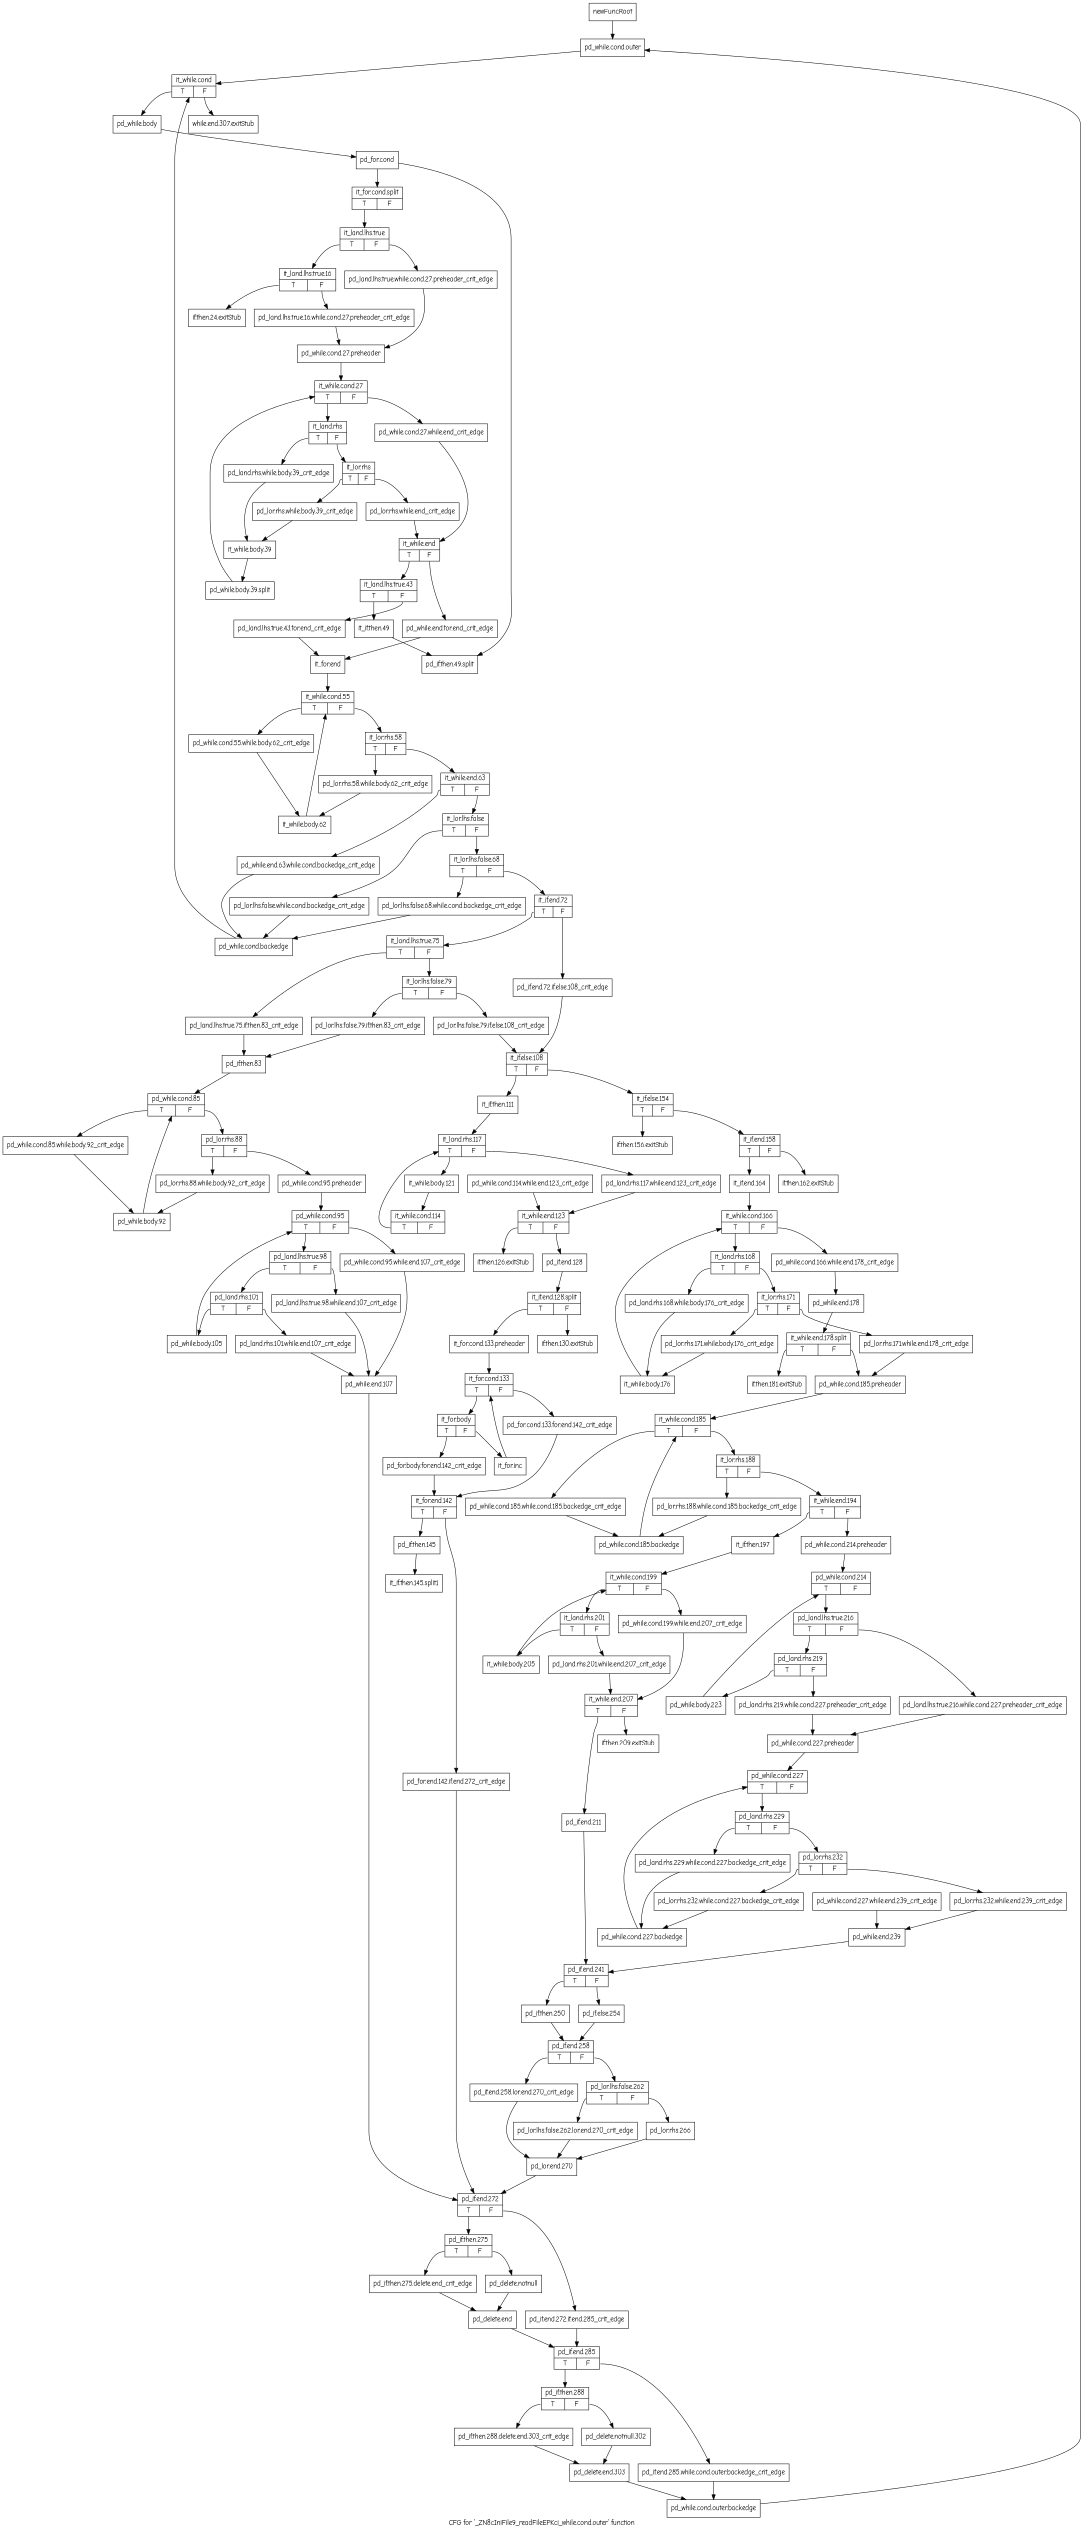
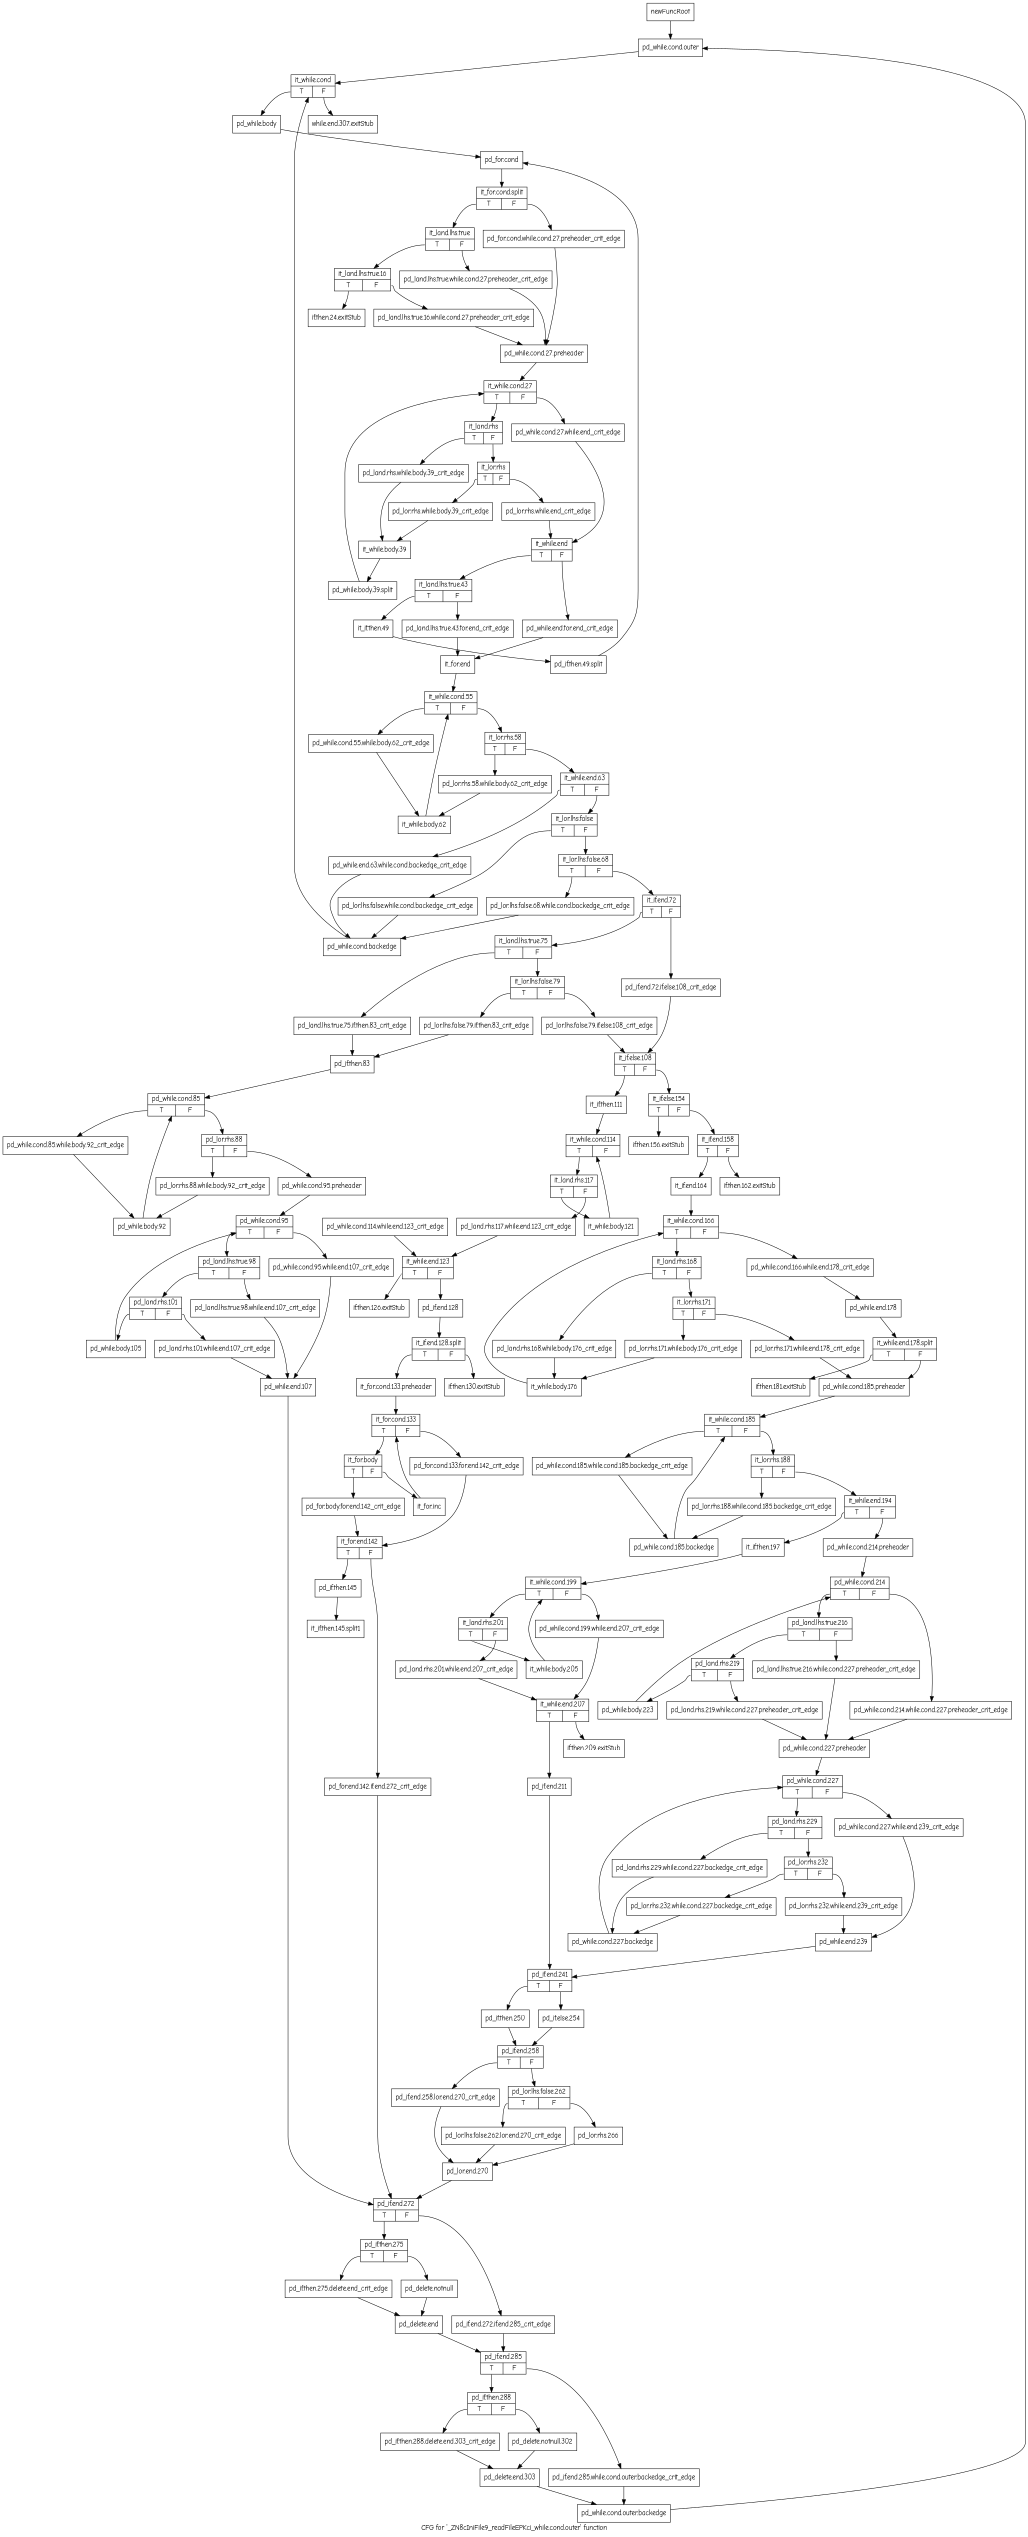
node "pd_for.cond.while.cond.27.preheader_crit_edge": added
edge "pd_for.cond" -> "pd_if.then.49.split": reversed
edge "it_if.then.111" -> "it_land.rhs.117": now "it_if.then.111" -> "it_while.cond.114"
node "pd_while.cond.214.while.cond.227.preheader_crit_edge": added
edge "pd_while.cond.227" -> "pd_while.cond.227.while.end.239_crit_edge": added
